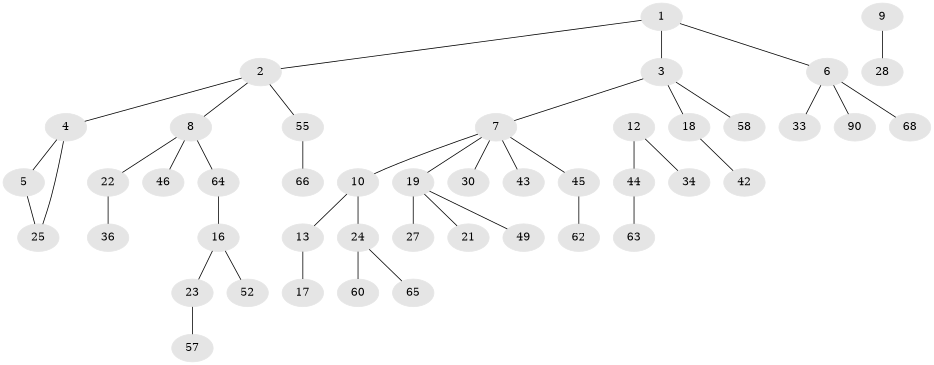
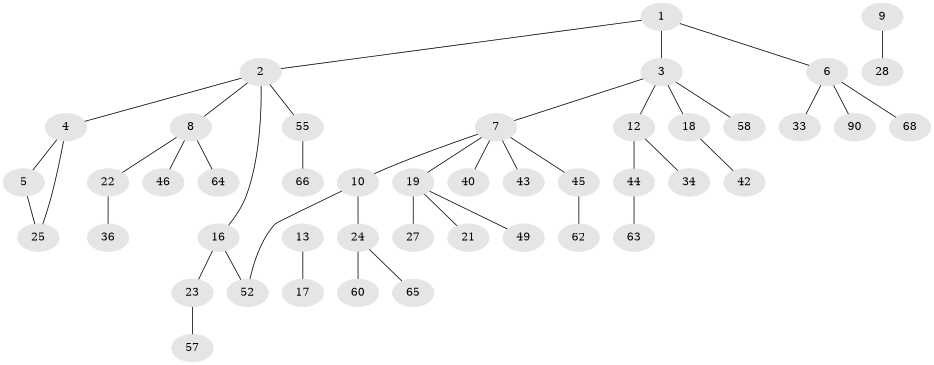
edge "3" -- "12": added
node "30": label "30" -> "40"
edge "64" -- "16": now "2" -- "16"
edge "10" -- "13": now "10" -- "52"
